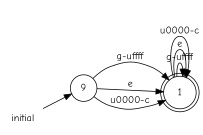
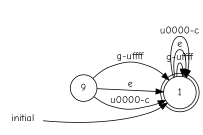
edge "initial" -> "9": now "initial" -> "1"
